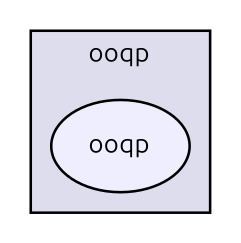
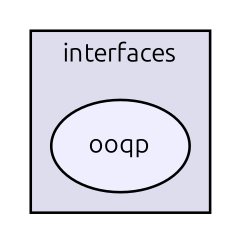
cluster "ooqp": label "ooqp" -> "interfaces"
